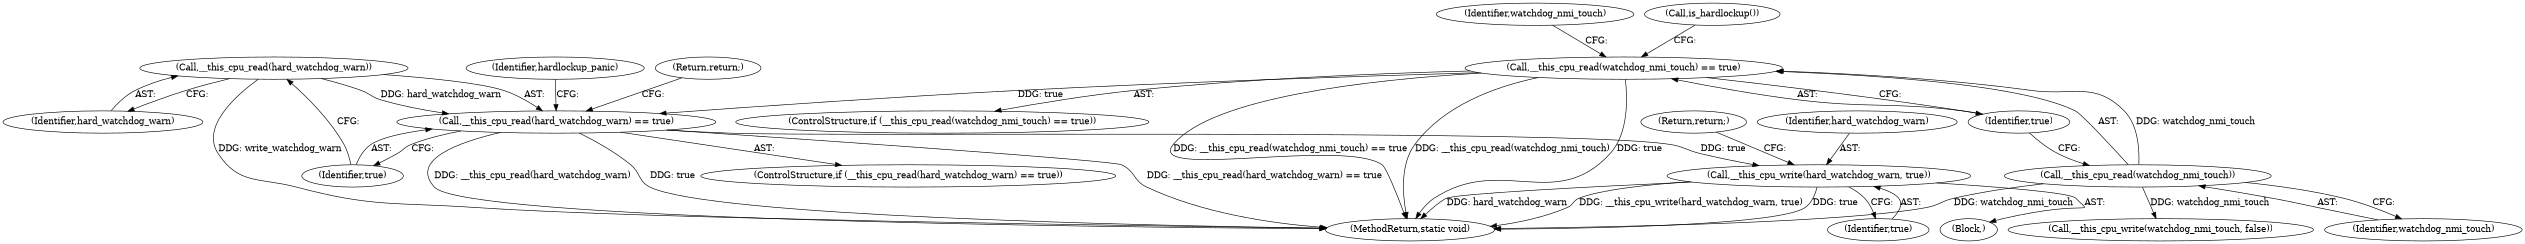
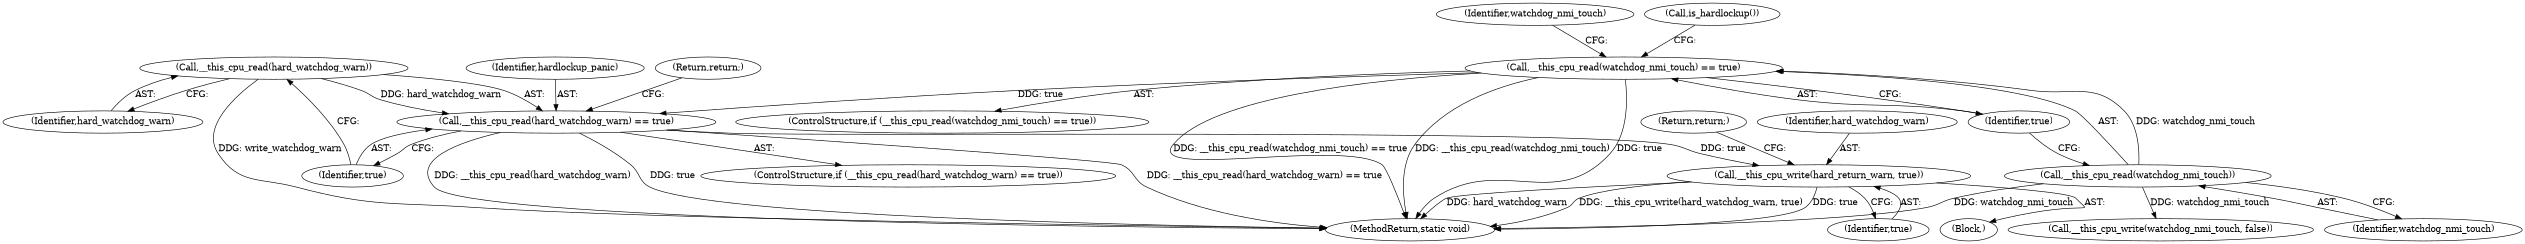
edge "(Identifier,hardlockup_panic)" -> "(Call,__this_cpu_read(hard_watchdog_warn) == true)": label "CFG: " -> "AST: "
node "(Call,__this_cpu_write(hard_watchdog_warn, true))": label "(Call,__this_cpu_write(hard_watchdog_warn, true))" -> "(Call,__this_cpu_write(hard_return_warn, true))"
